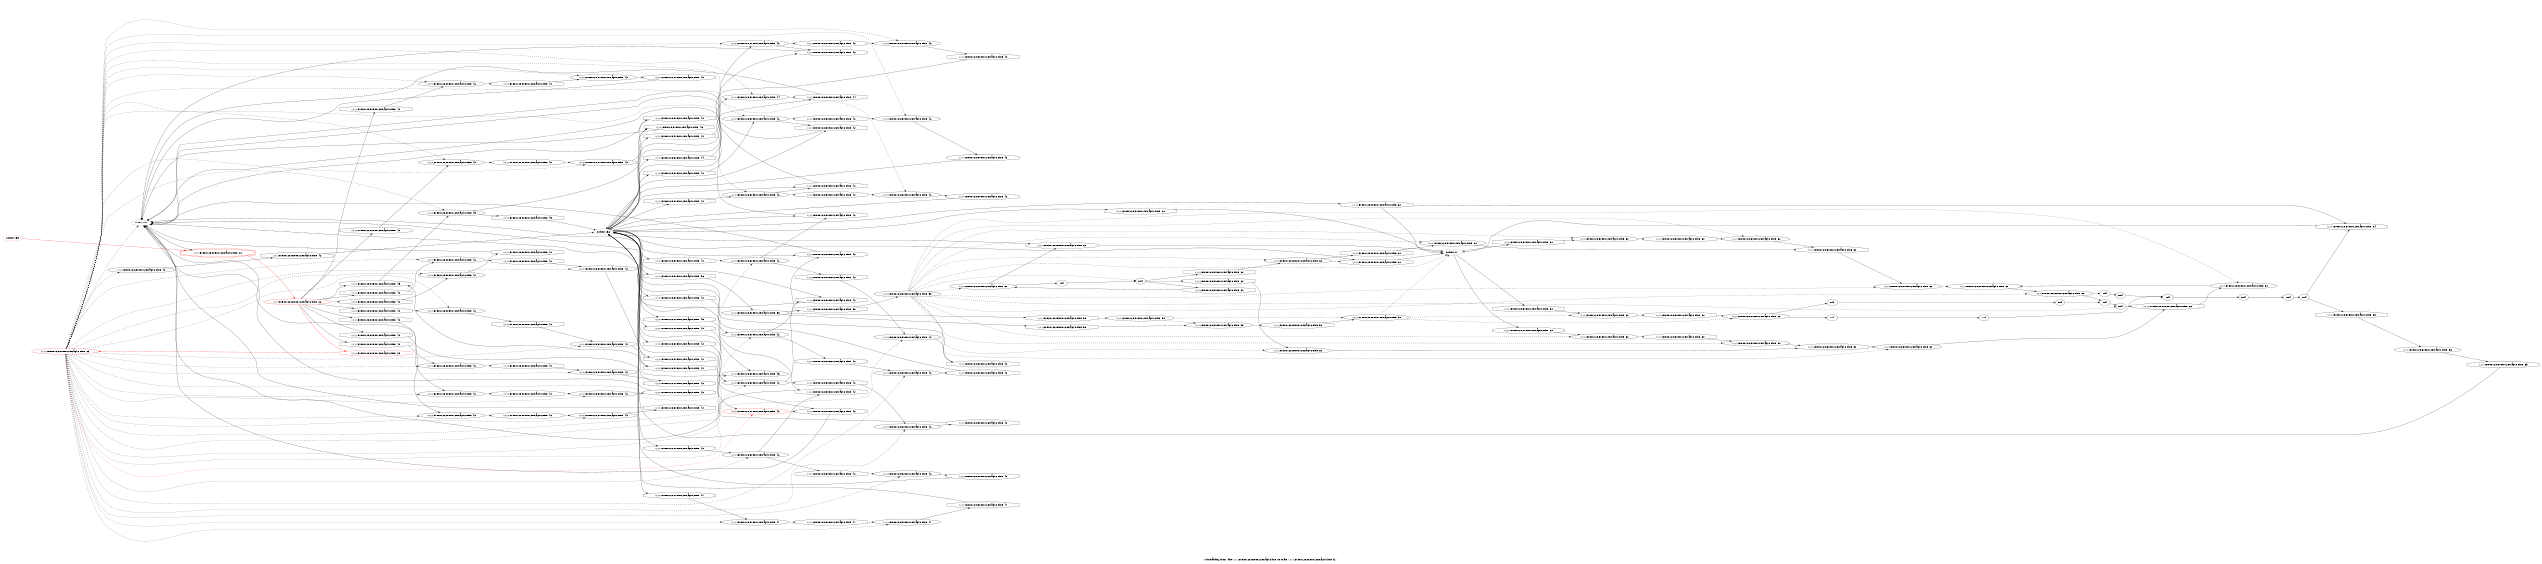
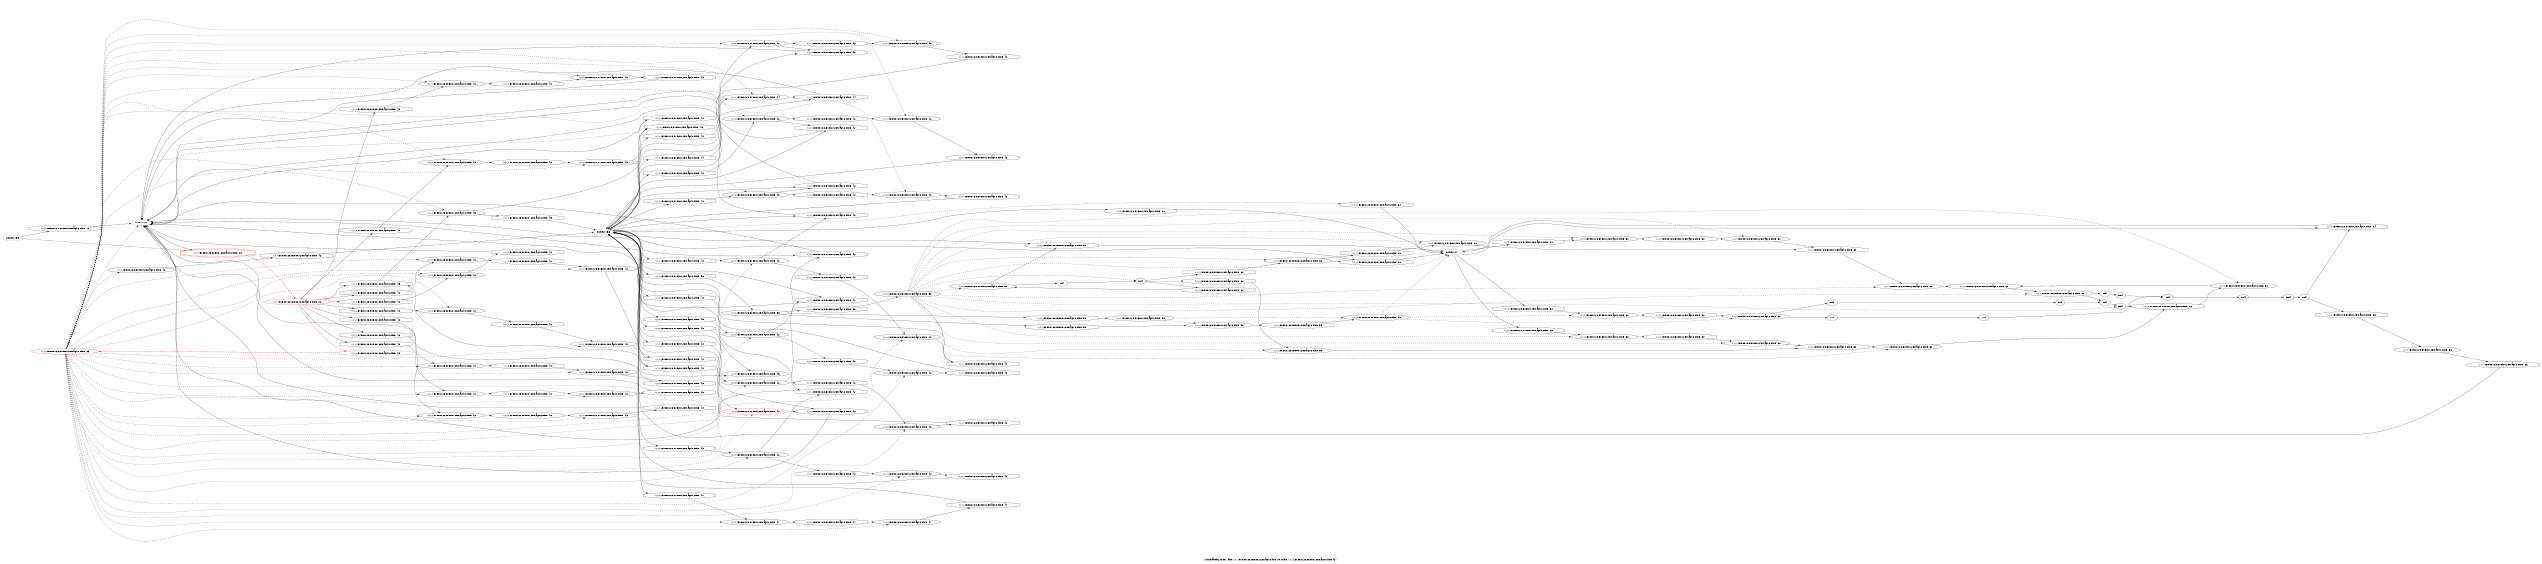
edge "../../../Line128/Preon128A/api.c Line  46" -> "node_1157": style solid -> dashed
edge "../../../Preon128/Preon128A/api.c Line  62" -> "../../../Preon128/Preon128A/api.c Line  64": now "node_7271" -> "../../../Preon128/Preon128A/api.c Line  64"
edge "node_1156" -> "../../../Preon128/Preon128A/api.c Line  62": style solid -> dashed
node "../../../Preon128/Preon128A/api.c Line  19": added
